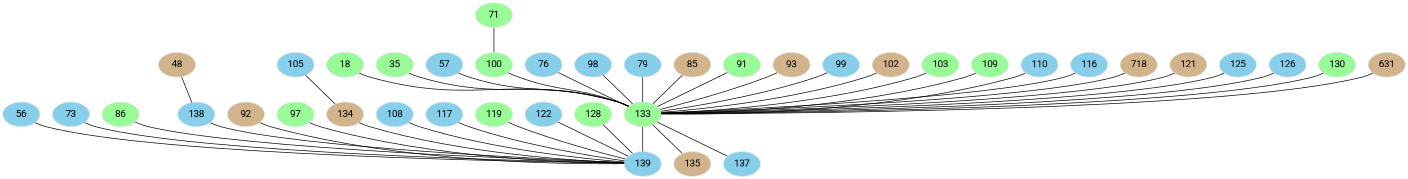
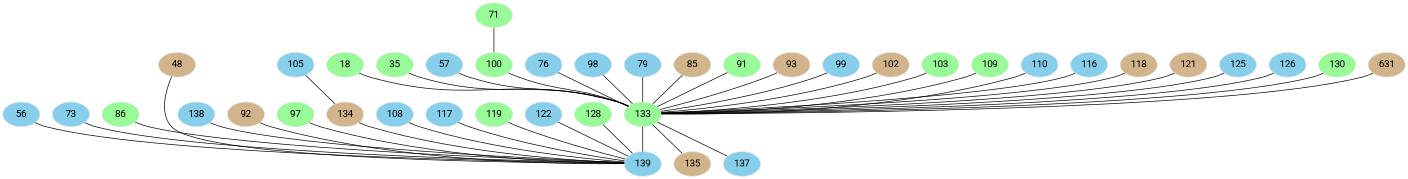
node "718": label "718" -> "118"
edge "48" -- "138": now "48" -- "139"
